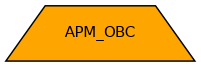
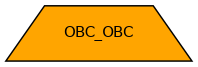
node "APM_OBC": label "APM_OBC" -> "OBC_OBC"
